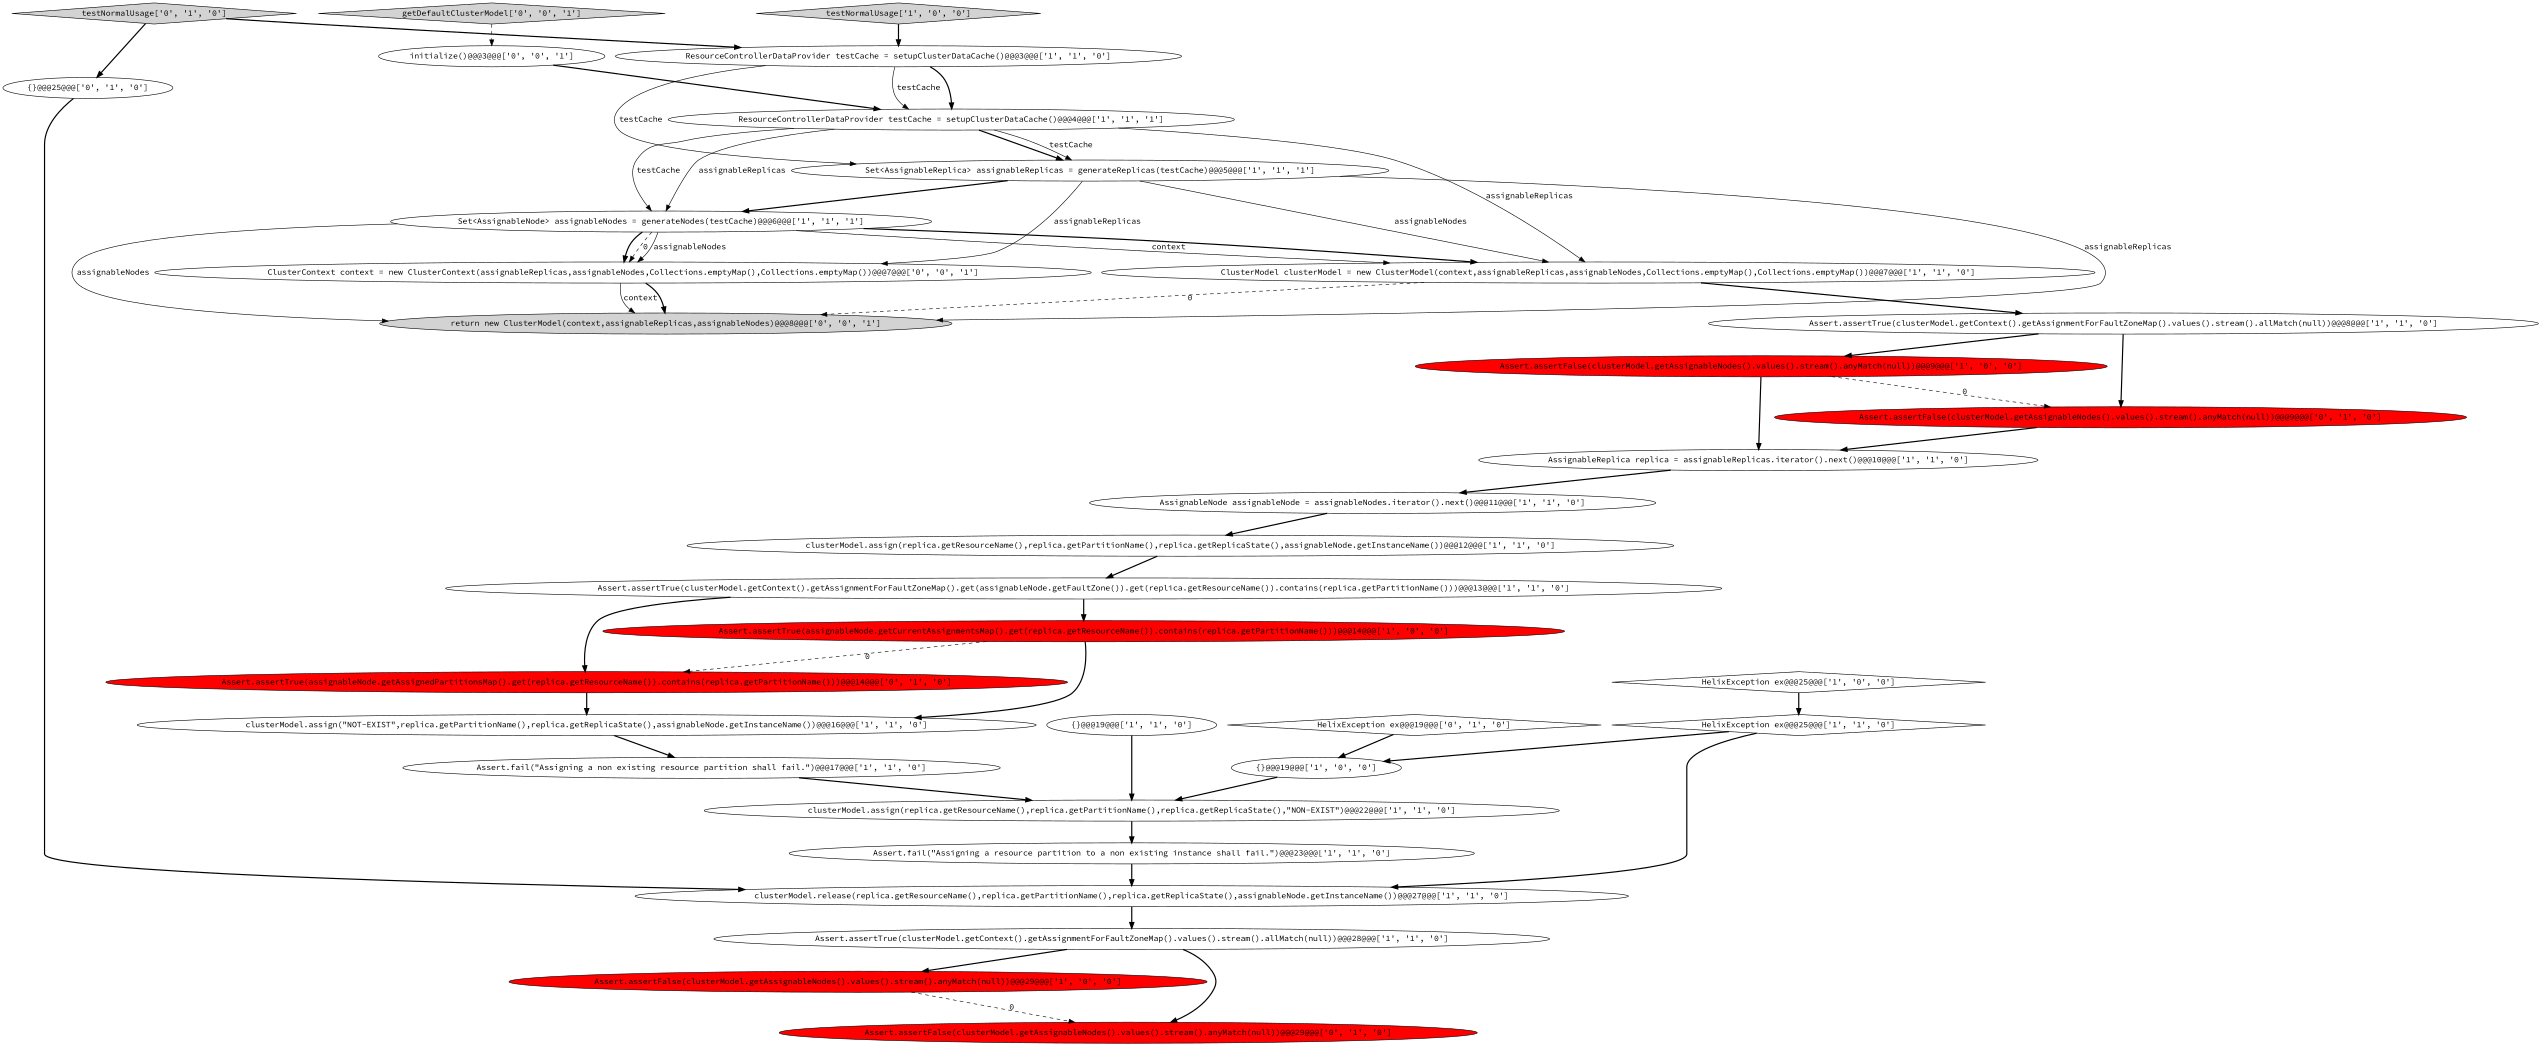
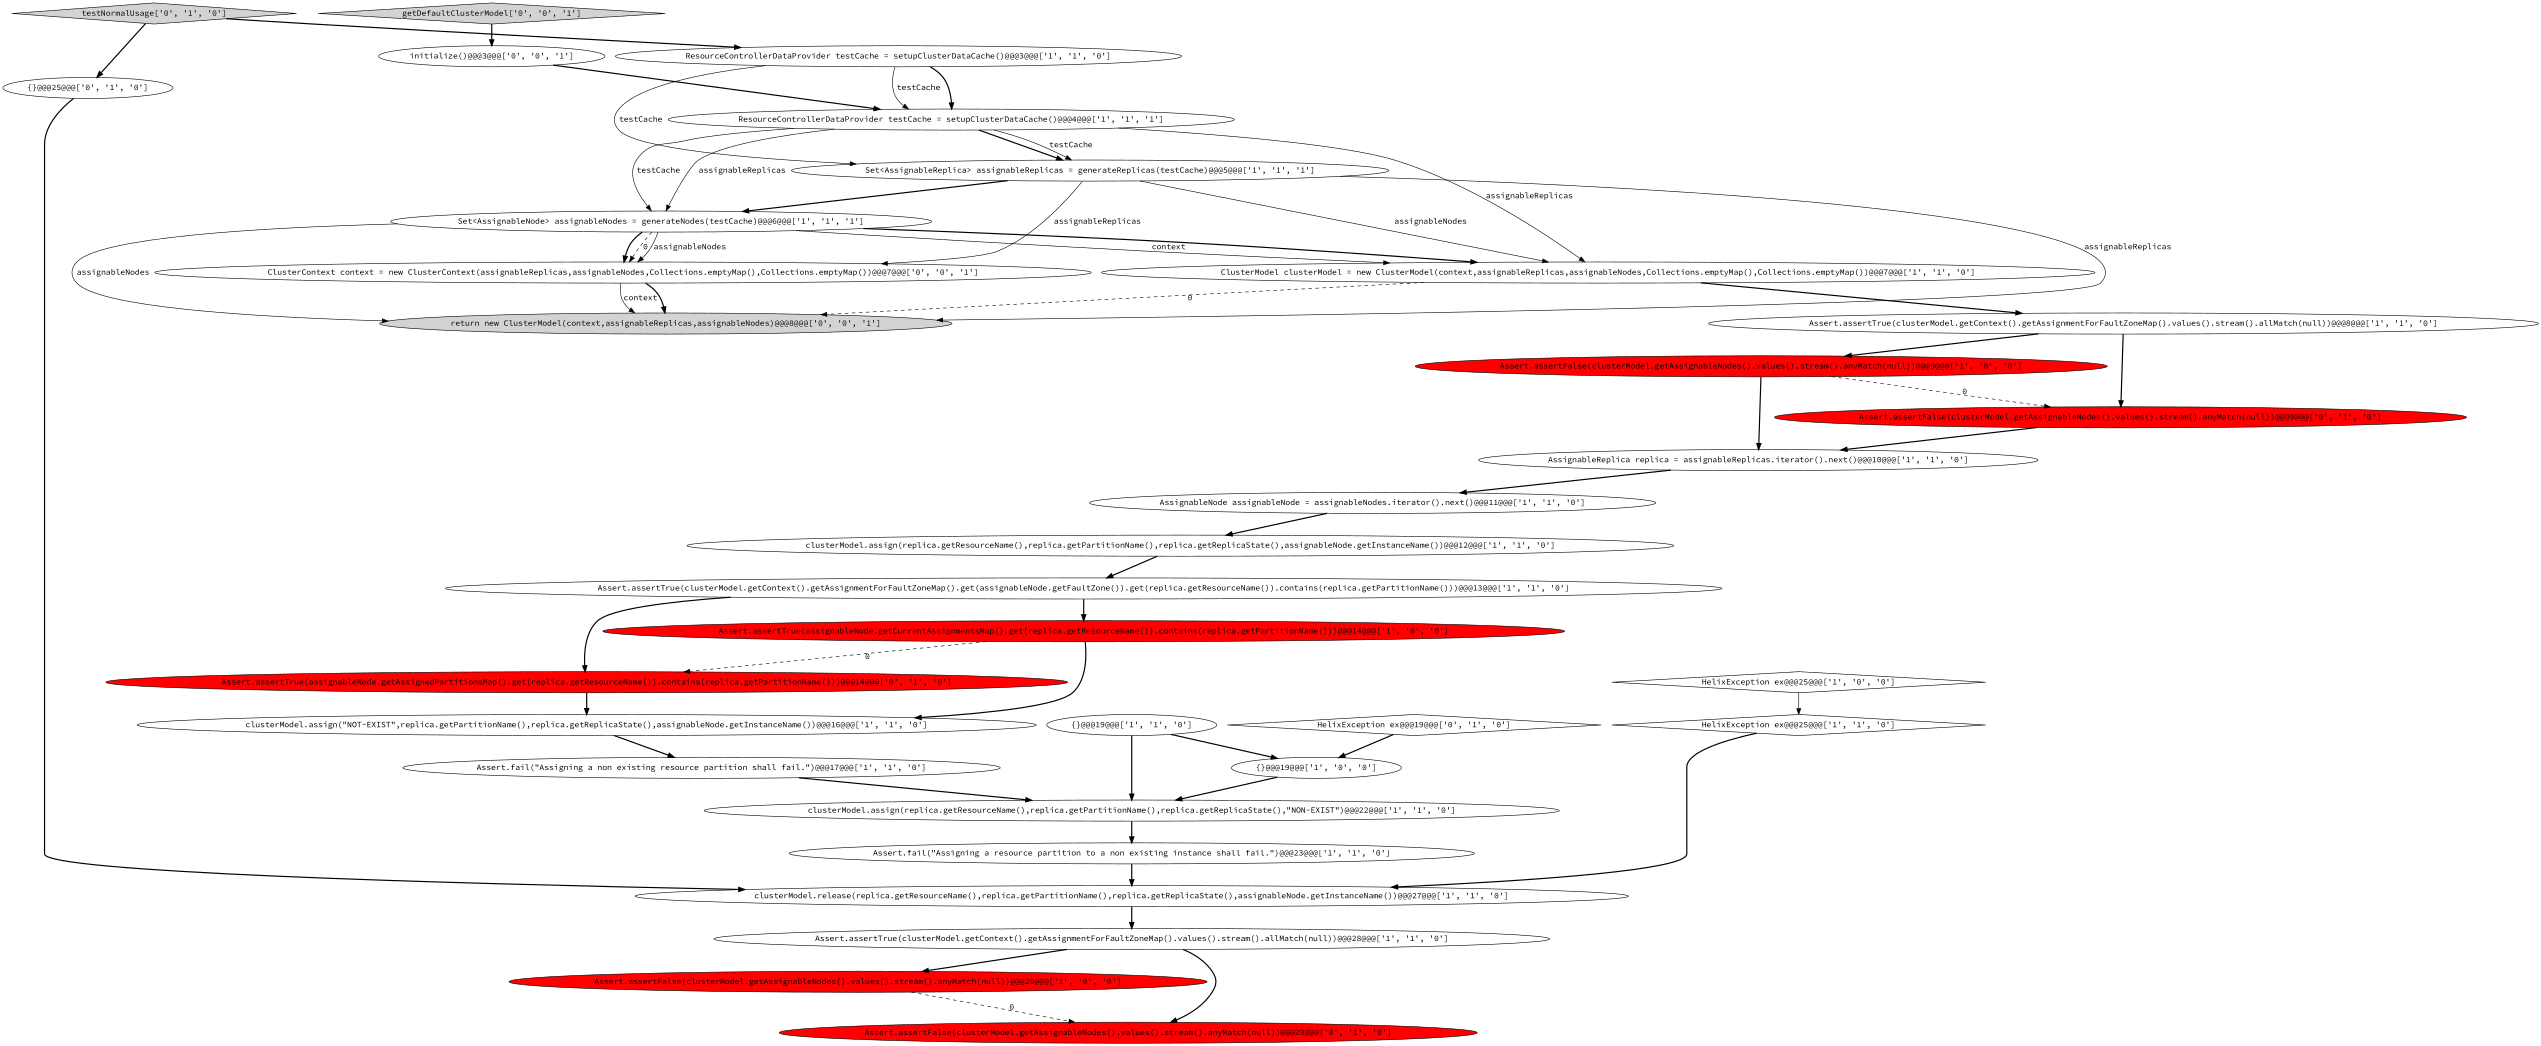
node "testNormalUsage['1', '0', '0']": removed
edge "getDefaultClusterModel['0', '0', '1']" -> "initialize()@@@3@@@['0', '0', '1']": style dashed -> bold
edge "HelixException ex@@@25@@@['1', '0', '0']" -> "HelixException ex@@@25@@@['1', '1', '0']": style bold -> solid
edge "HelixException ex@@@25@@@['1', '1', '0']" -> "{}@@@19@@@['1', '0', '0']": now "{}@@@19@@@['1', '1', '0']" -> "{}@@@19@@@['1', '0', '0']"
